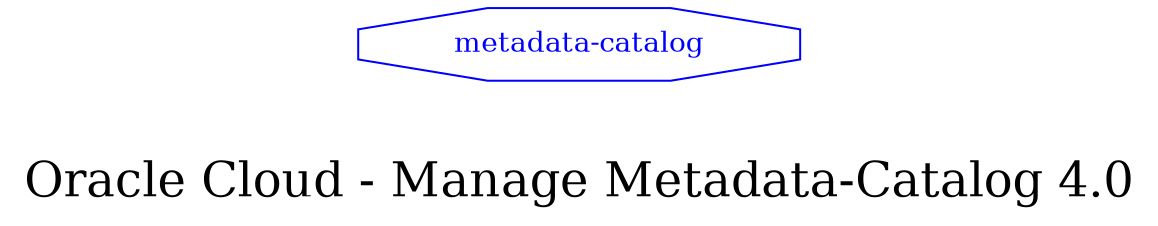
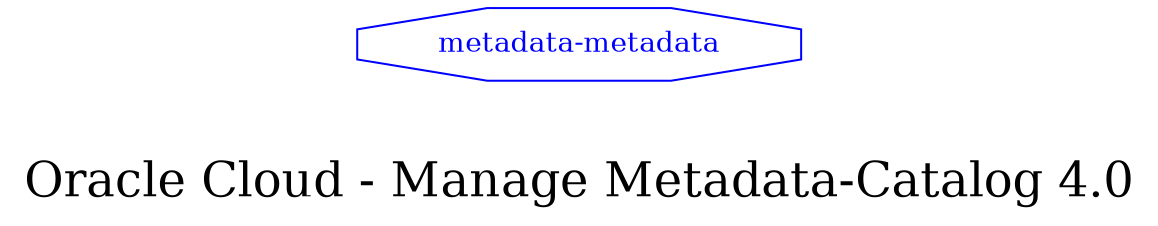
node "metadata-catalog": label "metadata-catalog" -> "metadata-metadata"
